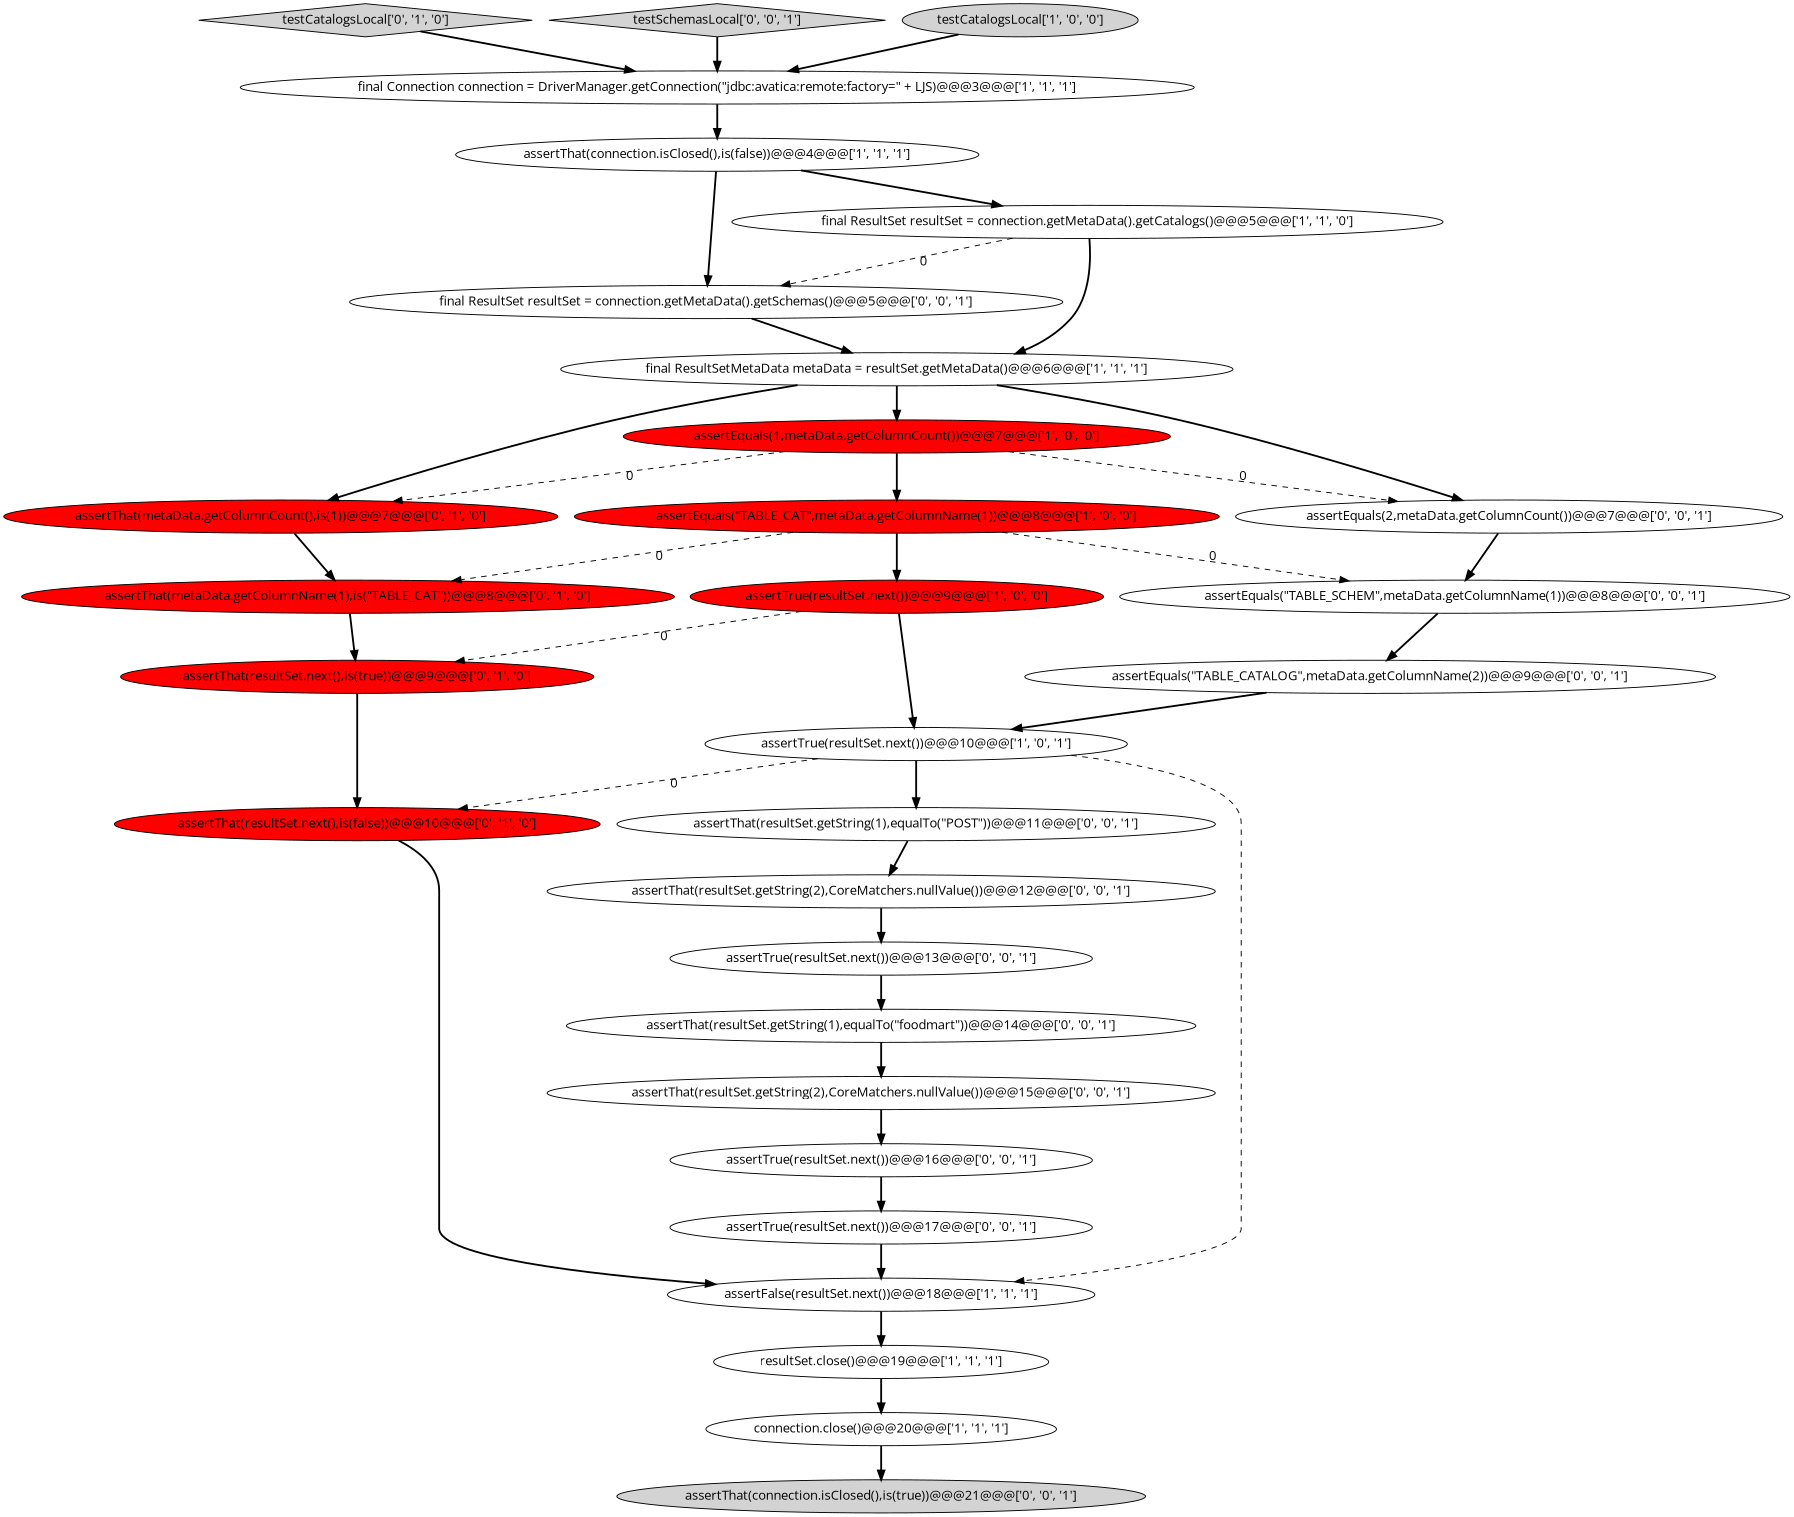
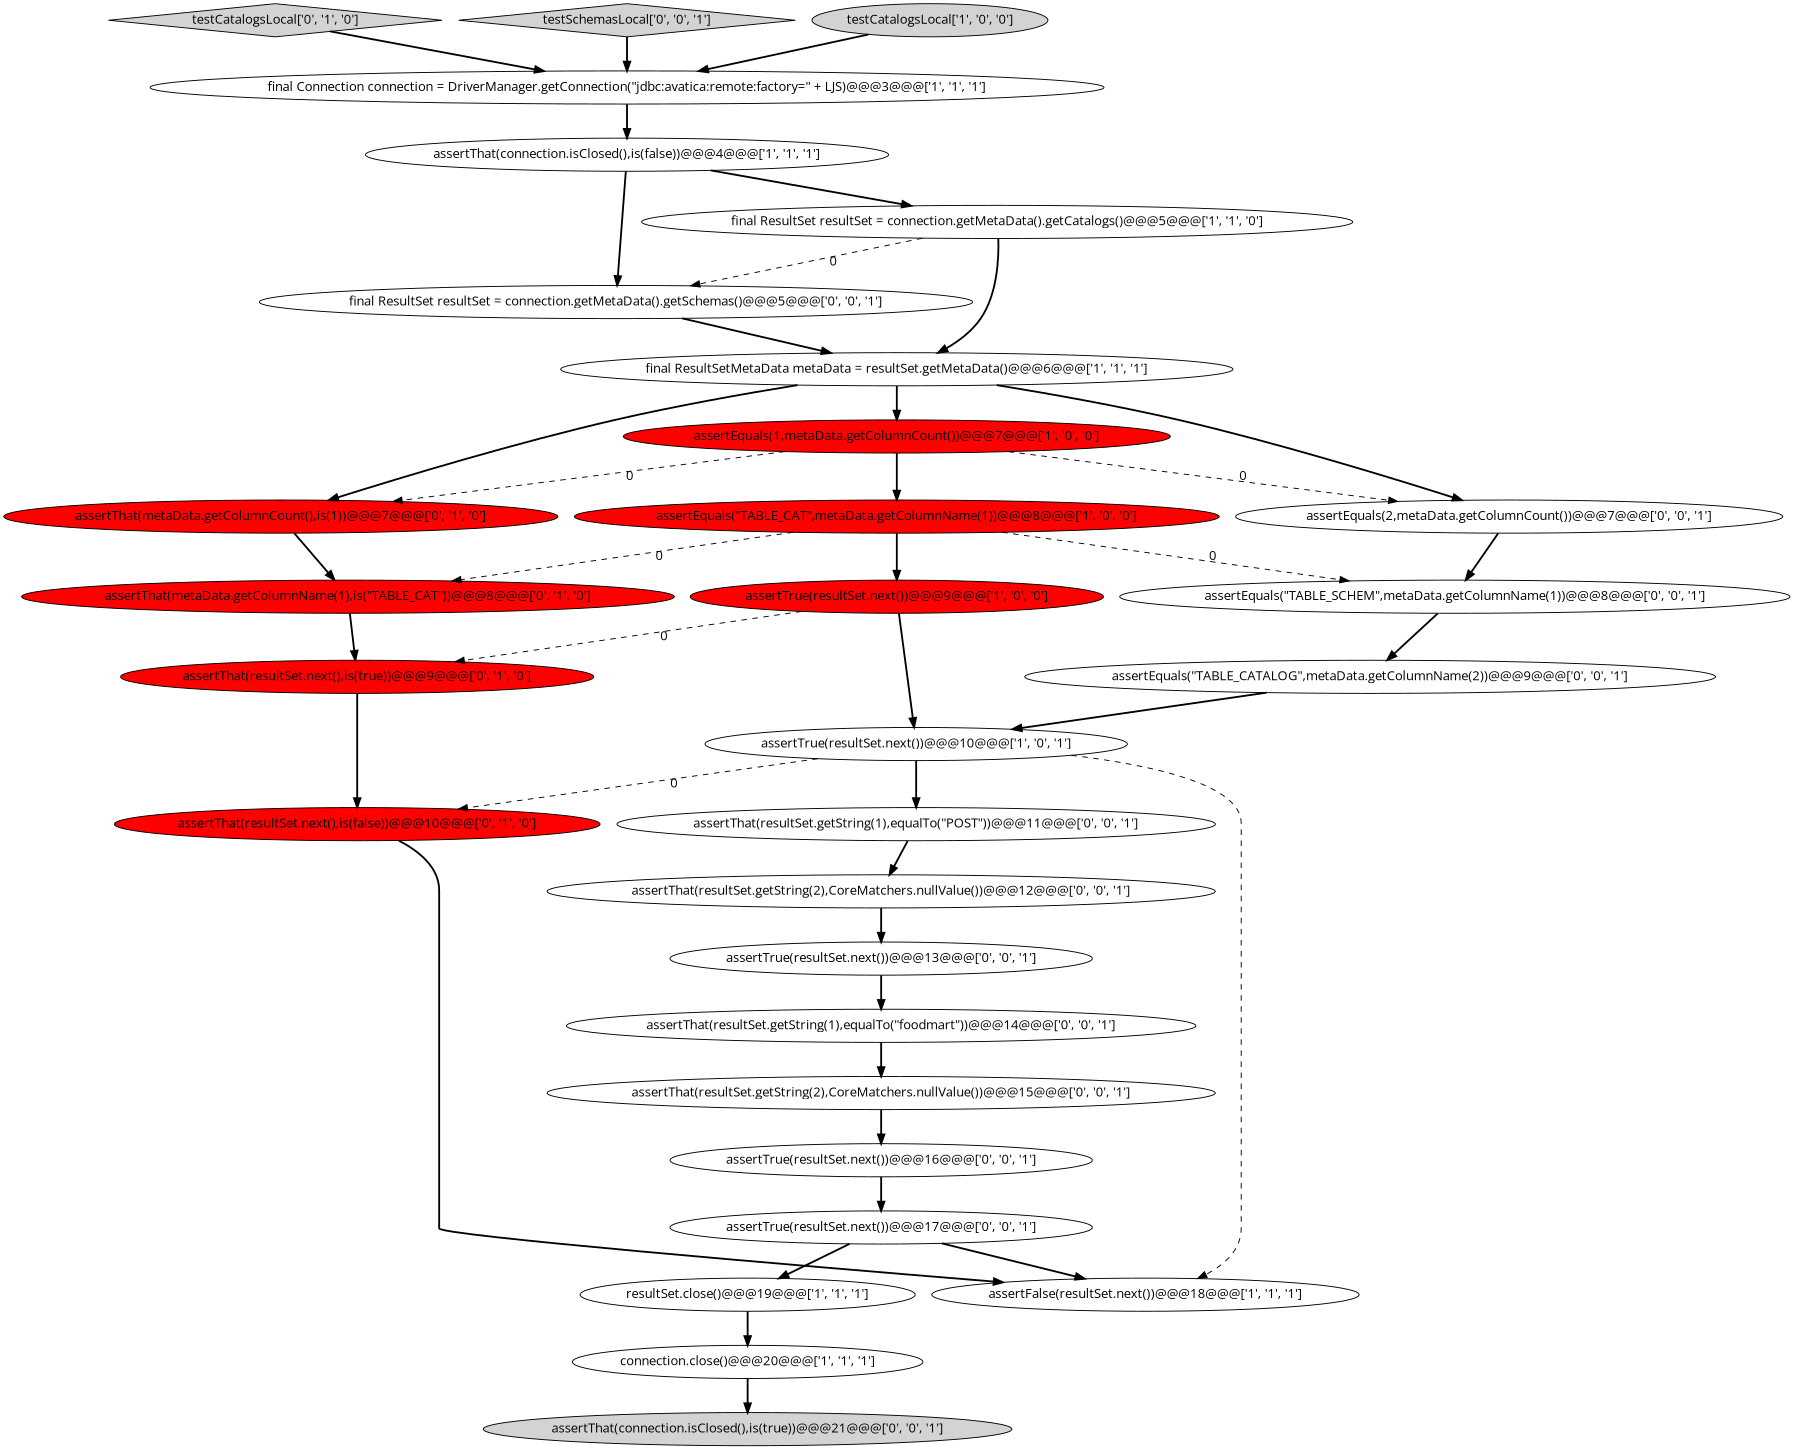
edge "assertFalse(resultSet.next())@@@18@@@['1', '1', '1']" -> "resultSet.close()@@@19@@@['1', '1', '1']": now "assertTrue(resultSet.next())@@@17@@@['0', '0', '1']" -> "resultSet.close()@@@19@@@['1', '1', '1']"
